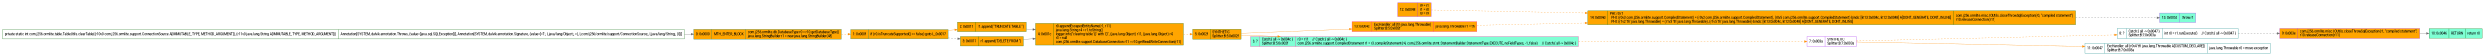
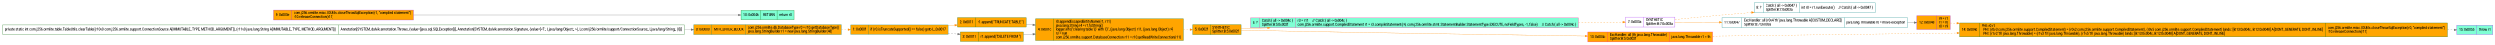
edge "11: 0x0047" -> "12: 0x0048": added
edge "8: ?" -> "9: 0x003e": removed
